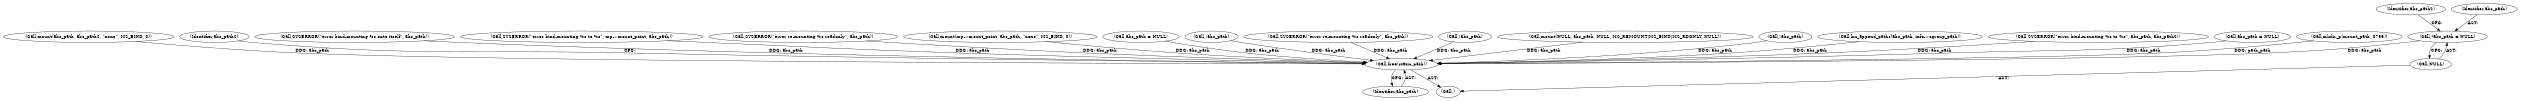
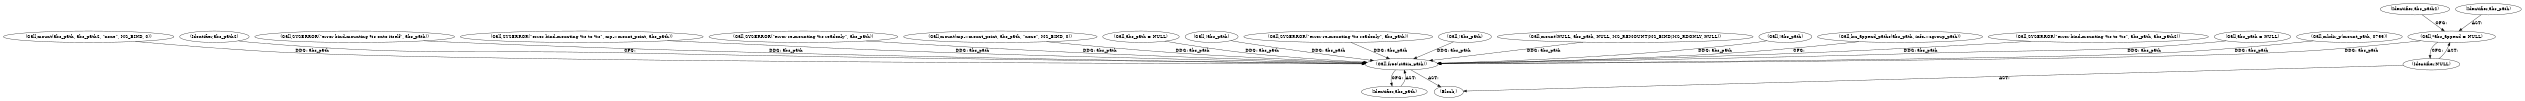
node "(Call,*abs_path = NULL)": label "(Call,*abs_path = NULL)" -> "(Call,*abs_append = NULL)"
edge "(Call,lxc_append_paths(abs_path, info->cgroup_path))" -> "(Call,free(static_path))": label "DDG: abs_path" -> "CFG: "
edge "(Call,mkdir_p(mount_path, 0755))" -> "(Call,free(static_path))": label "DDG: path_path" -> "DDG: abs_path"
node "(Call,NULL)": label "(Call,NULL)" -> "(Identifier,NULL)"
node "(Call,)": label "(Call,)" -> "(Block,)"
